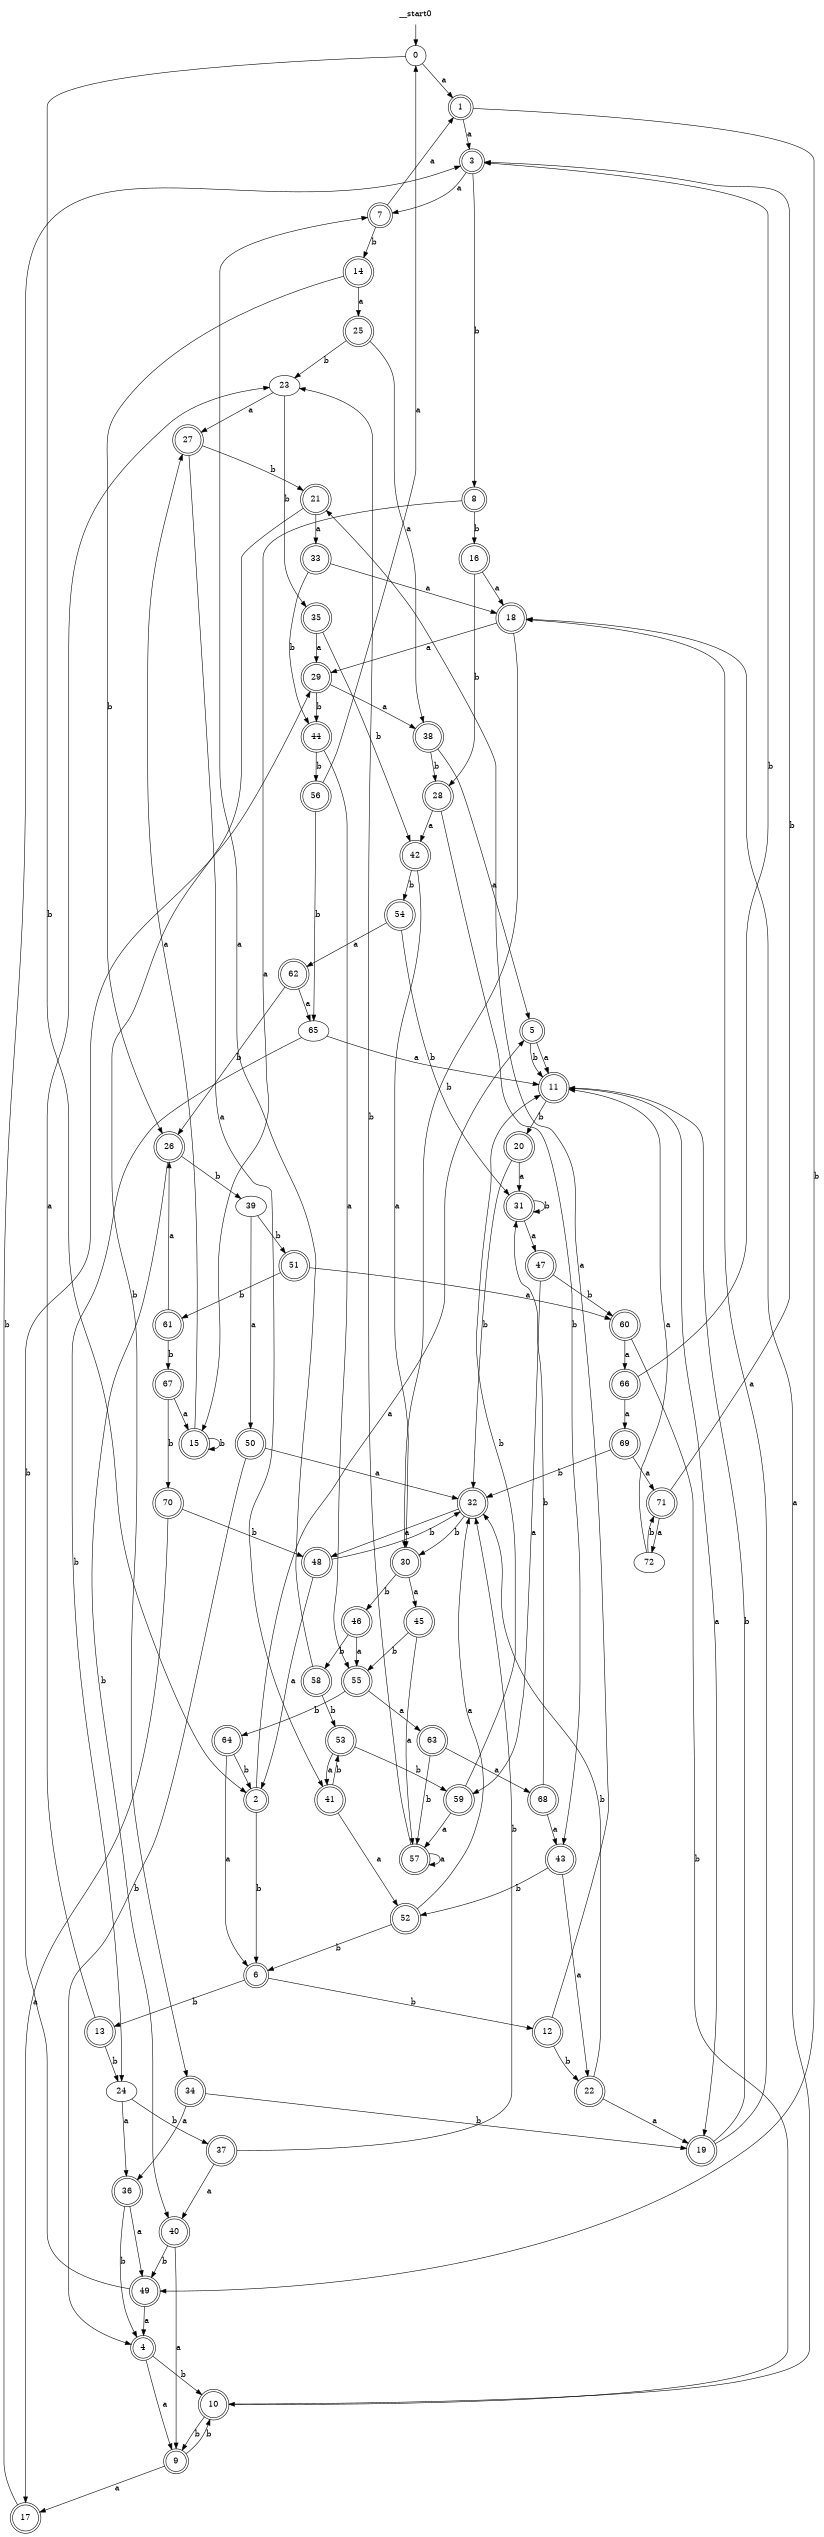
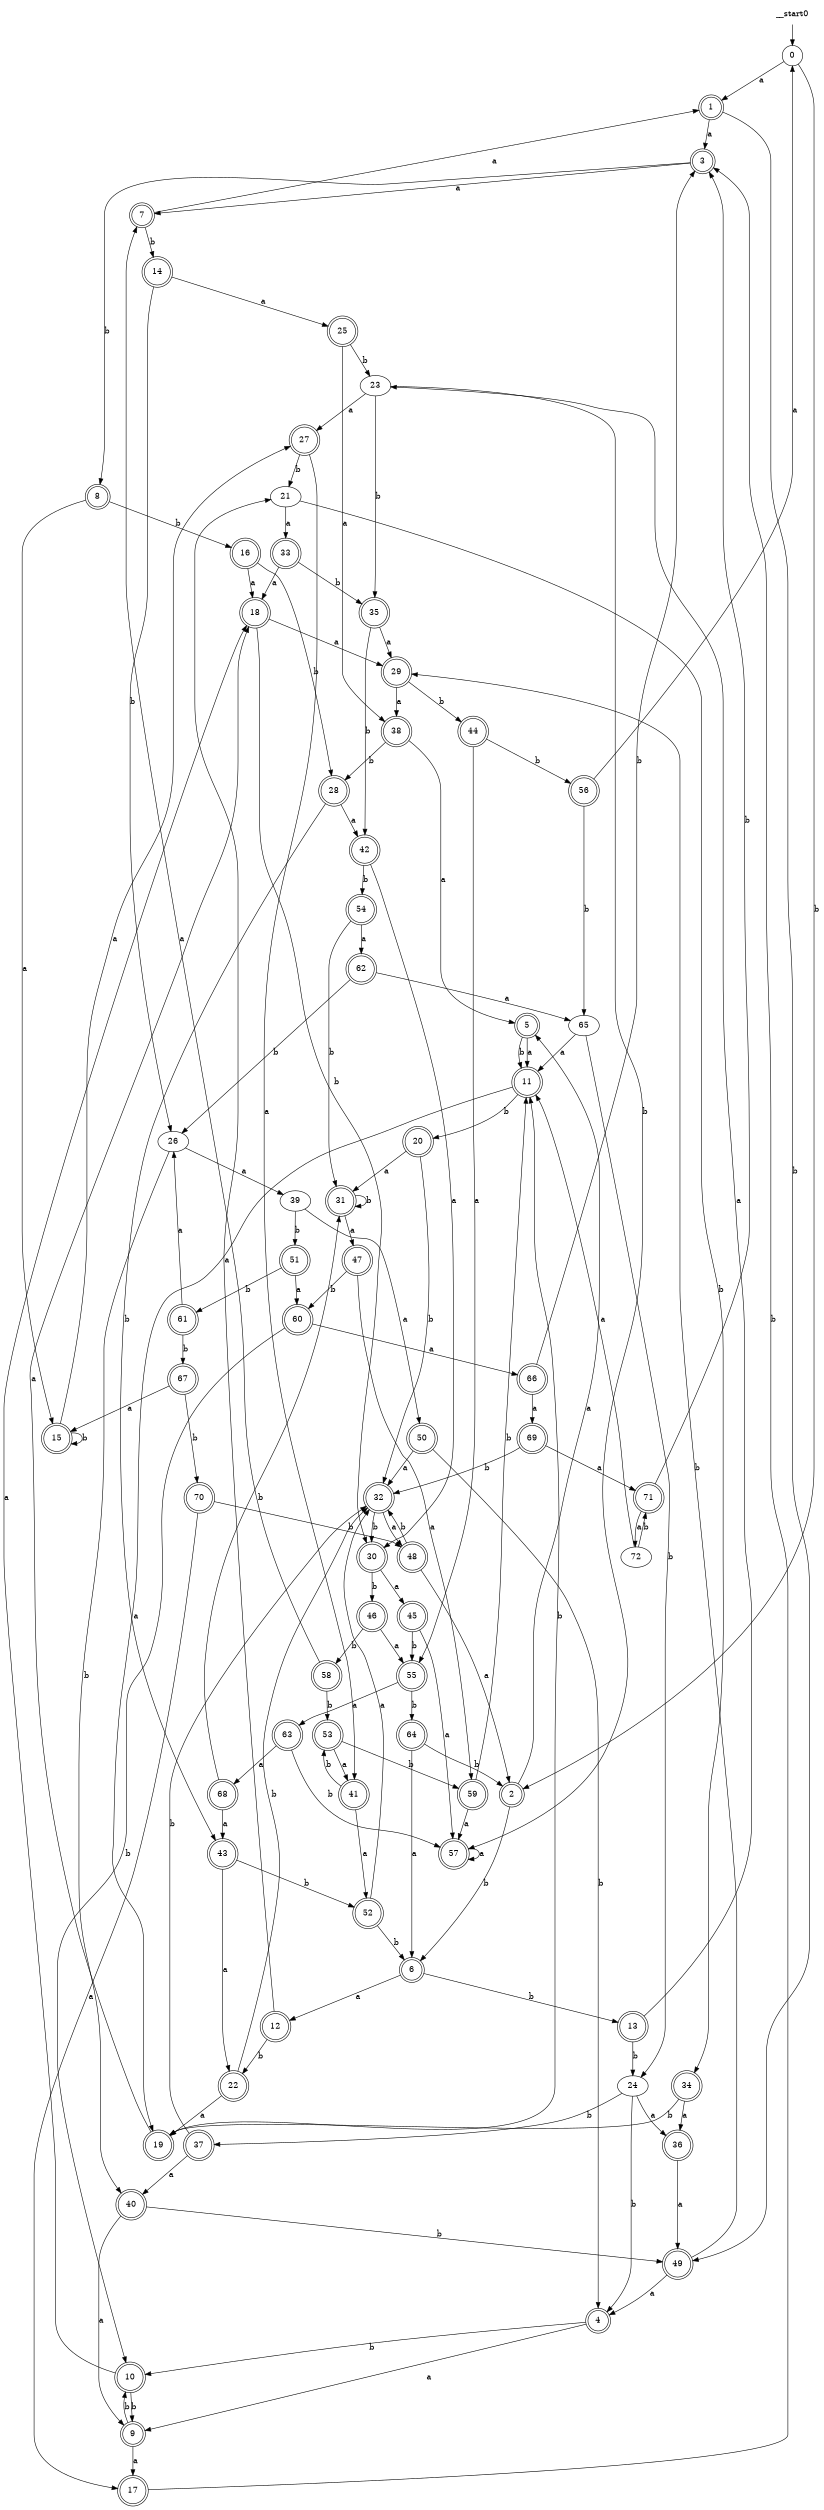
node "21": shape doublecircle -> ellipse
edge "33" -> "44": now "33" -> "35"
edge "57" -> "23": reversed
node "26": shape doublecircle -> ellipse
edge "26" -> "39": label "b" -> "a"
edge "6" -> "12": label "b" -> "a"
edge "36" -> "4": now "24" -> "4"
